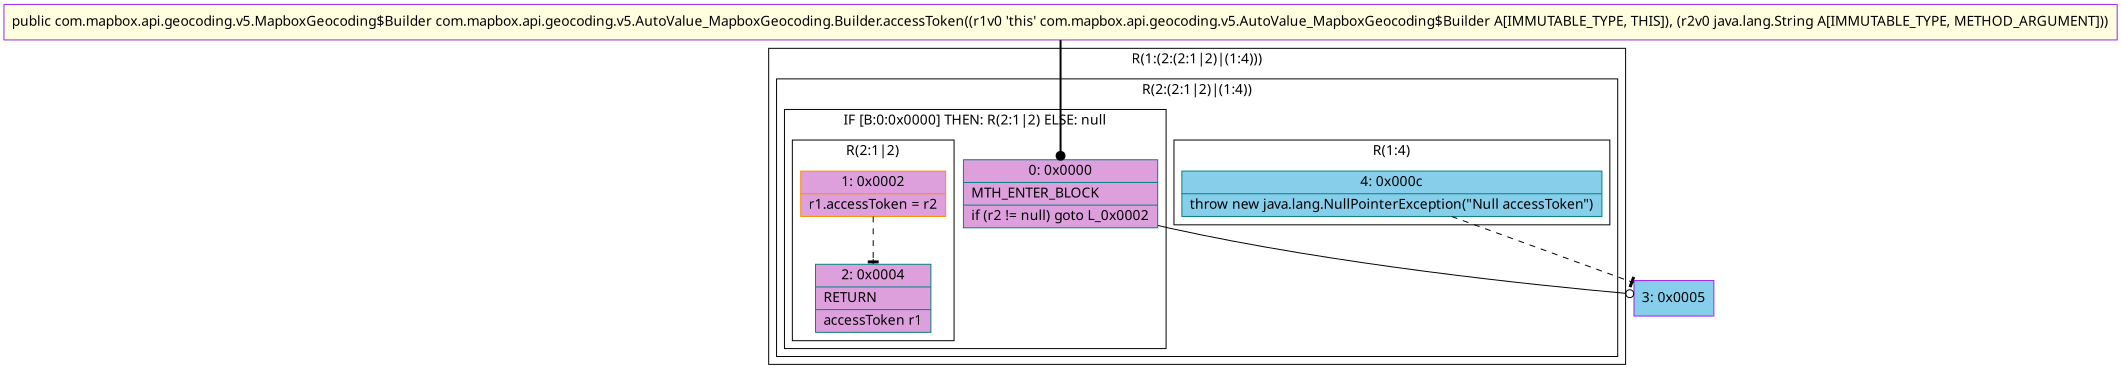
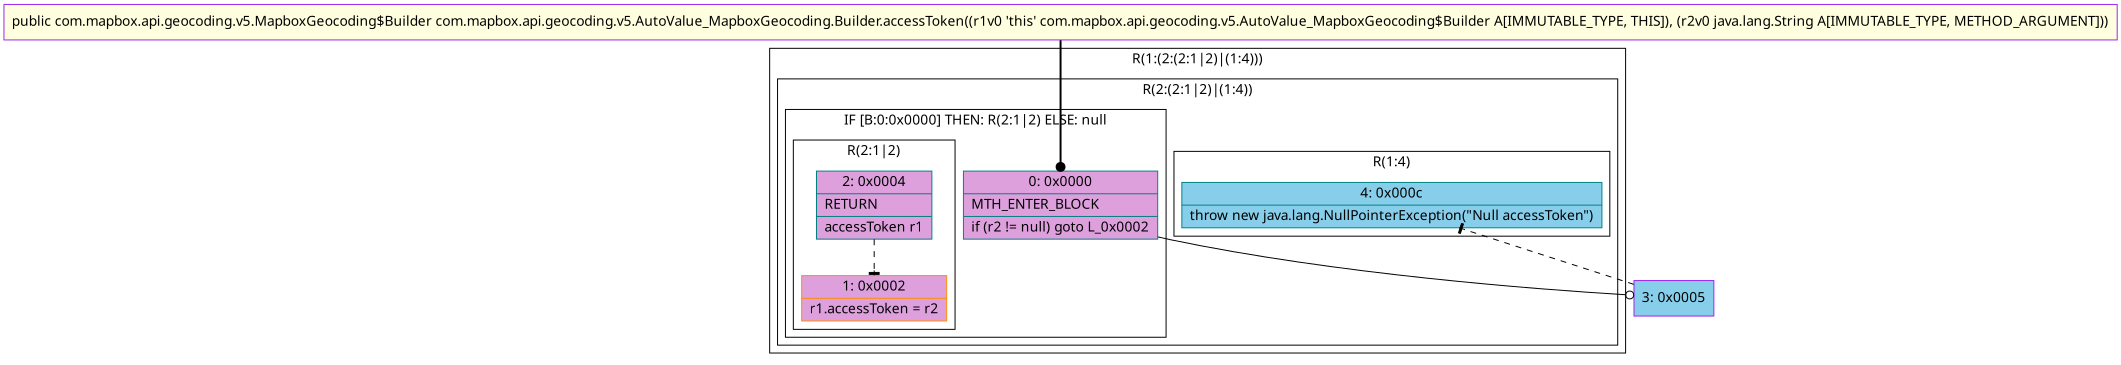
edge "1: 0x0002" -> "2: 0x0004": reversed
edge "4: 0x000c" -> "3: 0x0005": reversed
